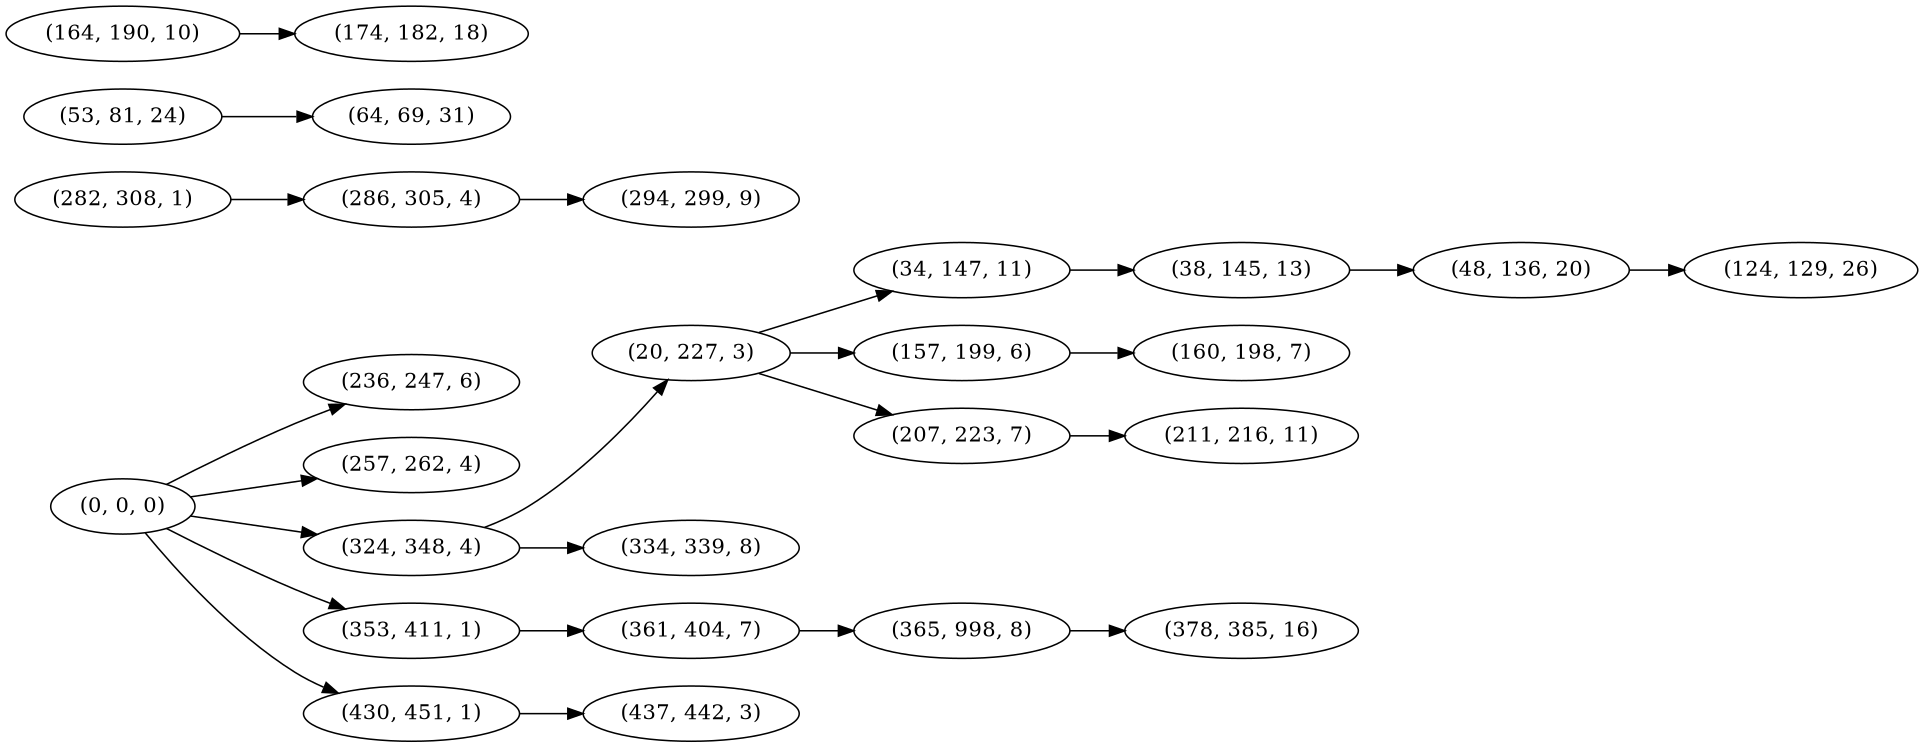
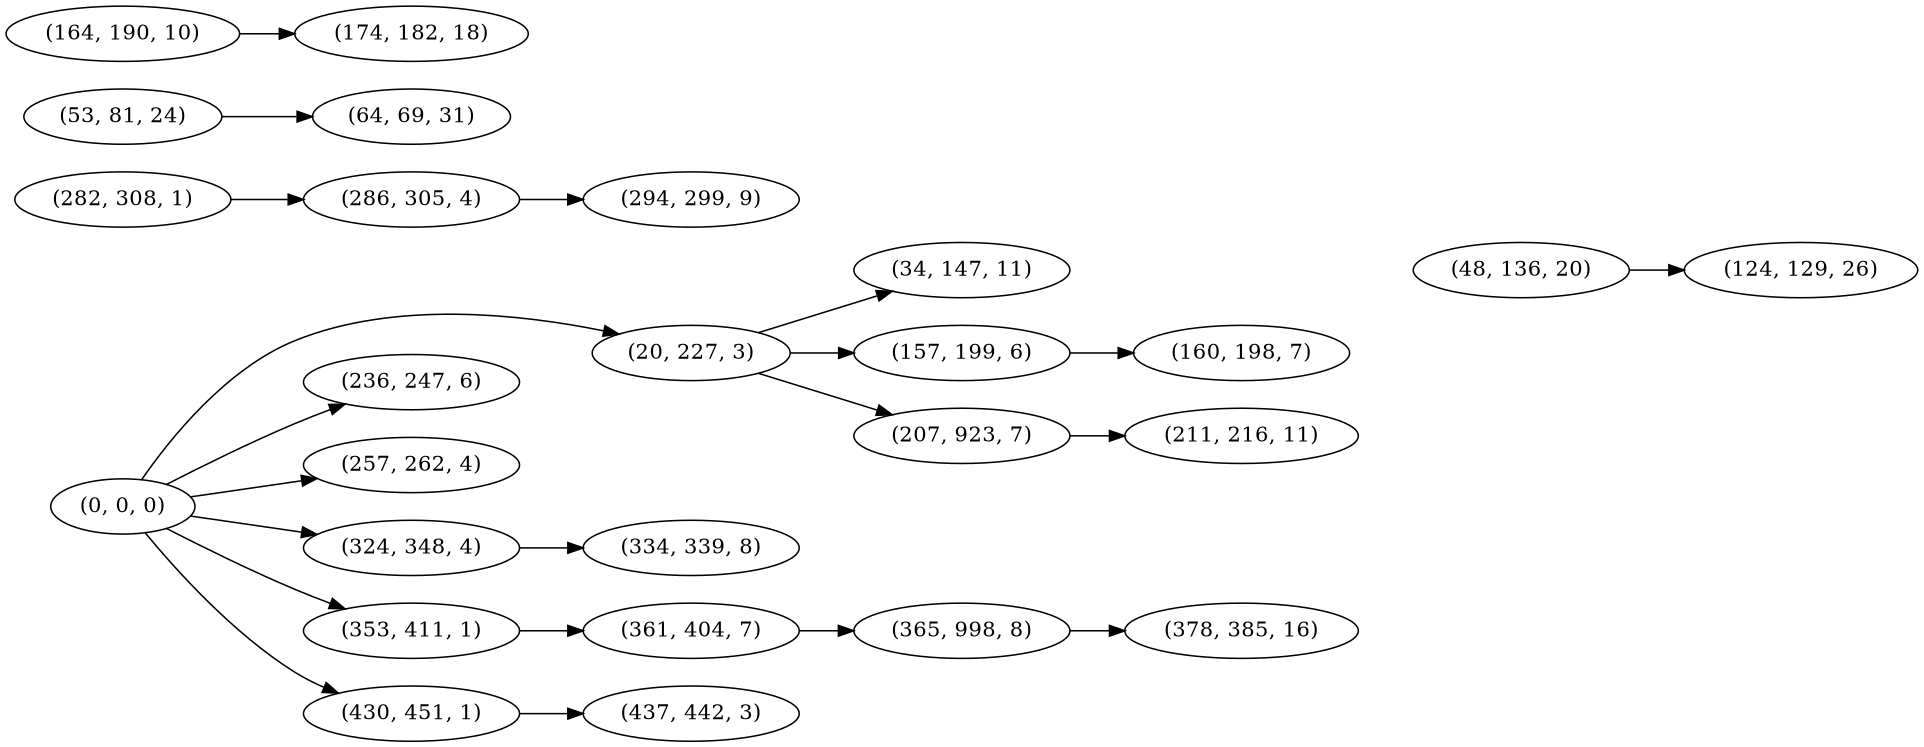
node "(38, 145, 13)": removed
node "(207, 223, 7)": label "(207, 223, 7)" -> "(207, 923, 7)"
edge "(324, 348, 4)" -> "(20, 227, 3)": now "(0, 0, 0)" -> "(20, 227, 3)"
